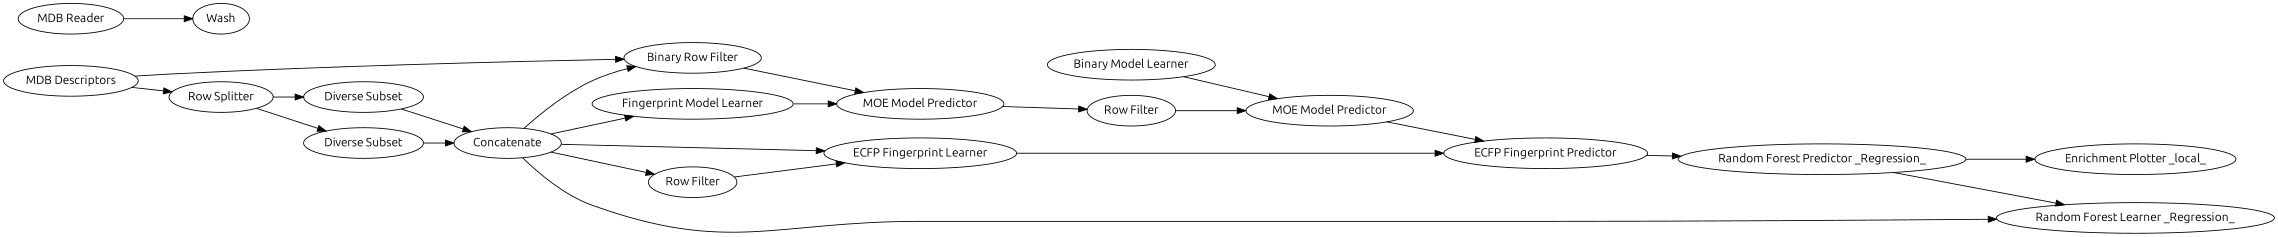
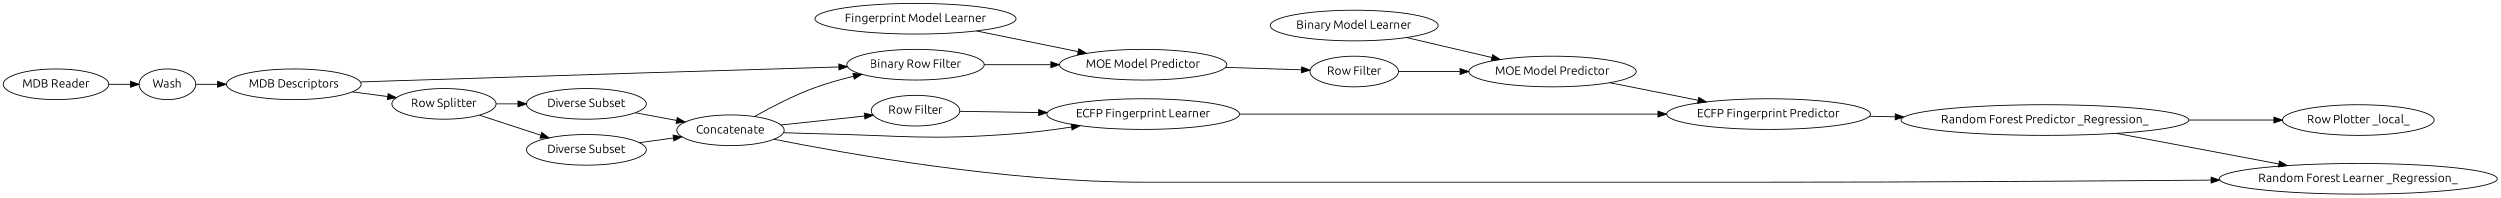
edge "Wash" -> "MDB Descriptors": added
edge "Concatenate" -> "Fingerprint Model Learner": removed
node "Enrichment Plotter _local_": label "Enrichment Plotter _local_" -> "Row Plotter _local_"
